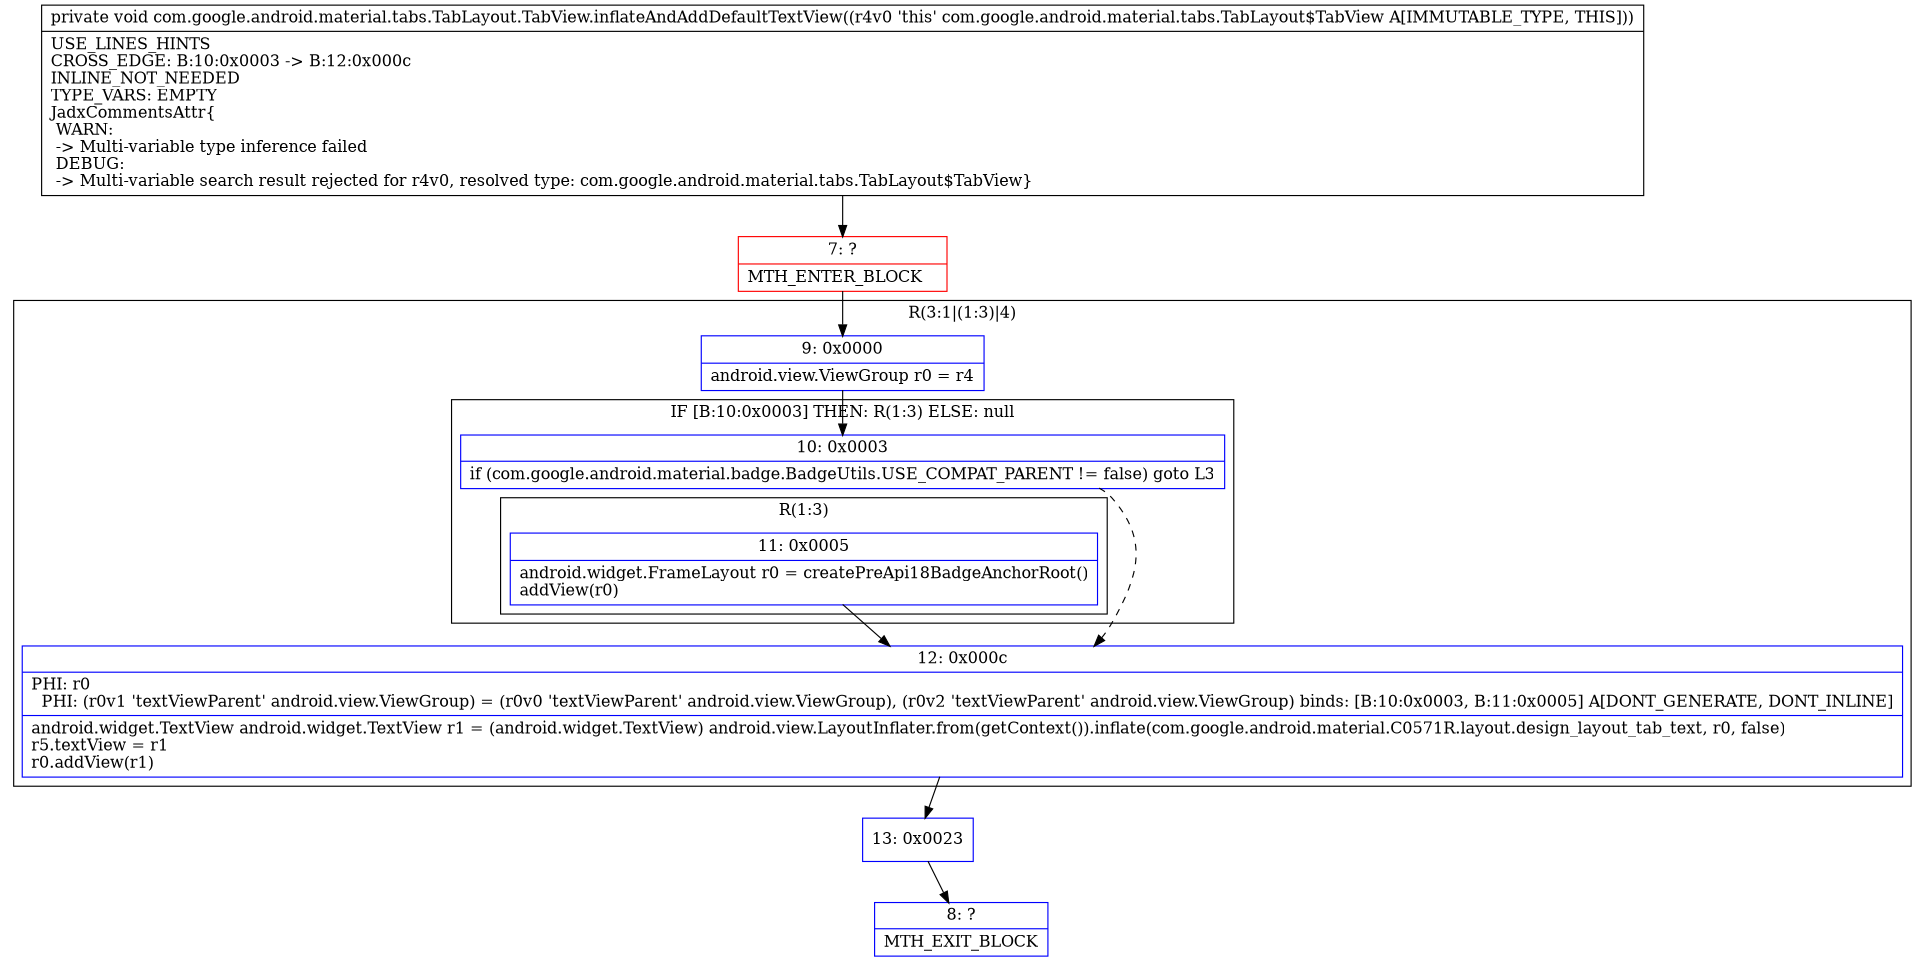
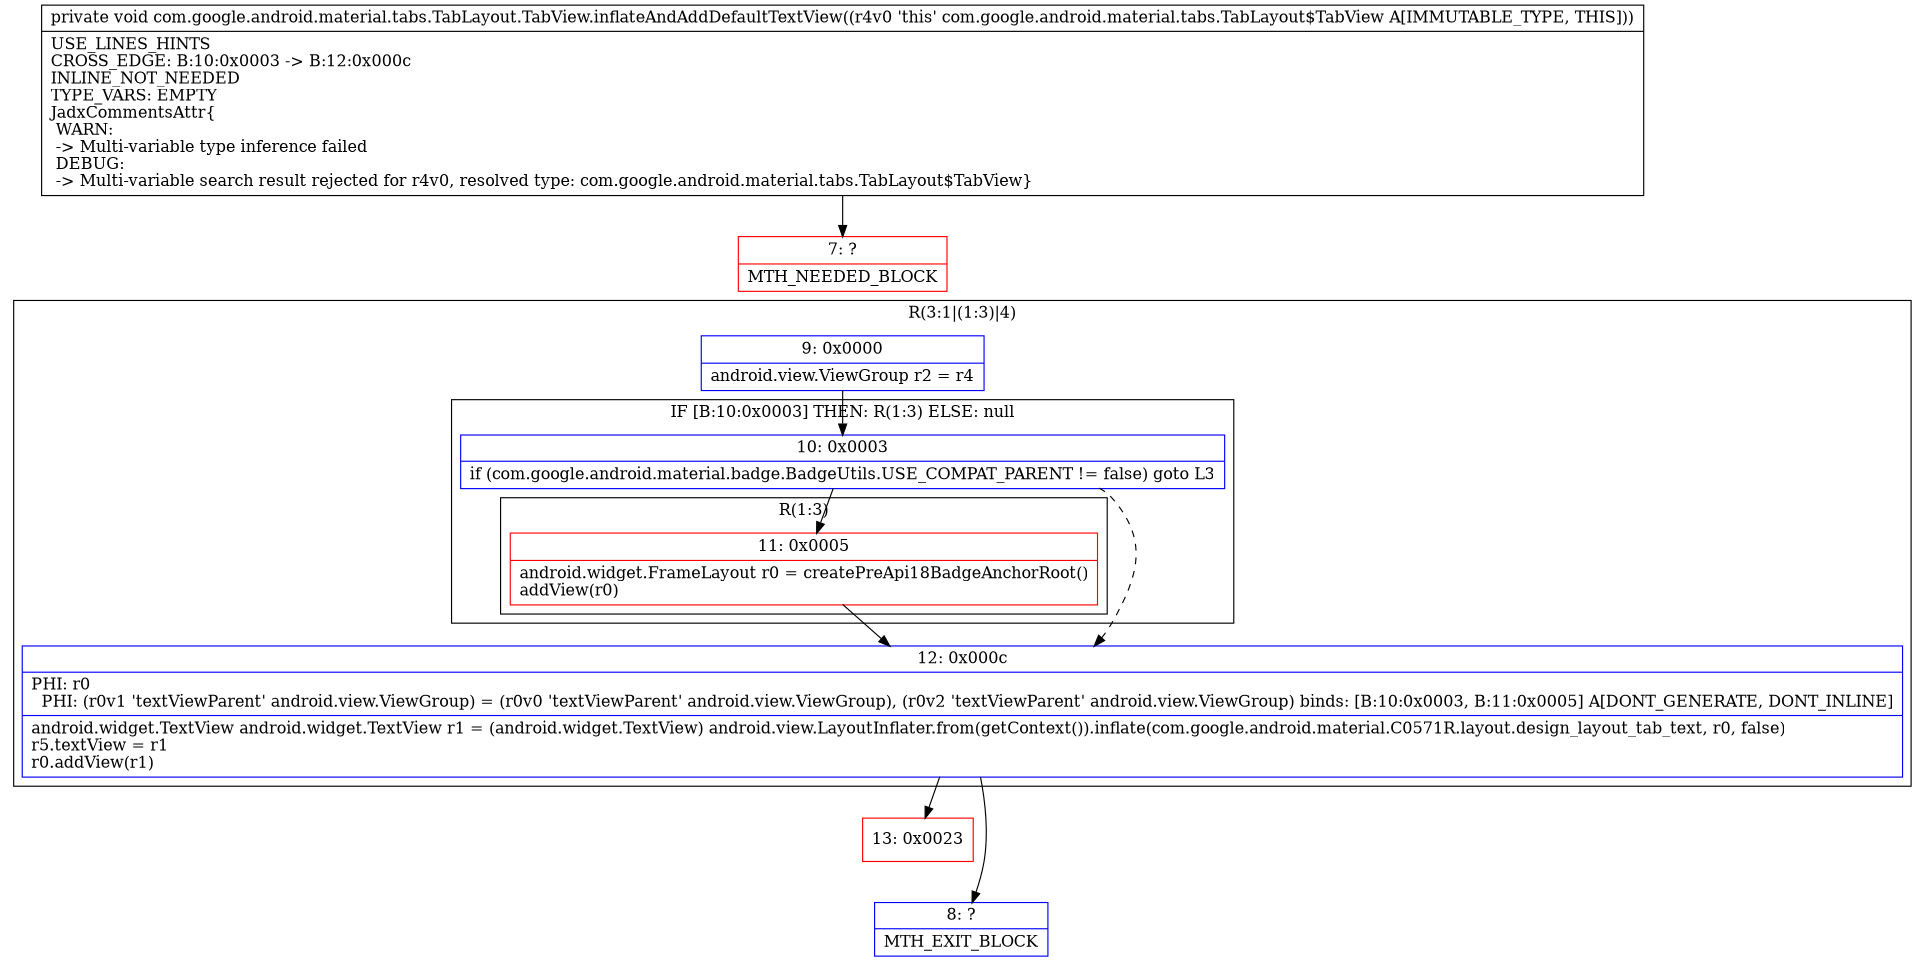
node "7: ?": text "MTH_ENTER_BLOCK" -> "MTH_NEEDED_BLOCK"
edge "7: ?" -> "9: 0x0000": removed
node "9: 0x0000": text "android.view.ViewGroup r0 = r4" -> "android.view.ViewGroup r2 = r4"
edge "10: 0x0003" -> "11: 0x0005": added
node "11: 0x0005": color blue -> red
node "13: 0x0023": color blue -> red
edge "13: 0x0023" -> "8: ?": now "12: 0x000c" -> "8: ?"
